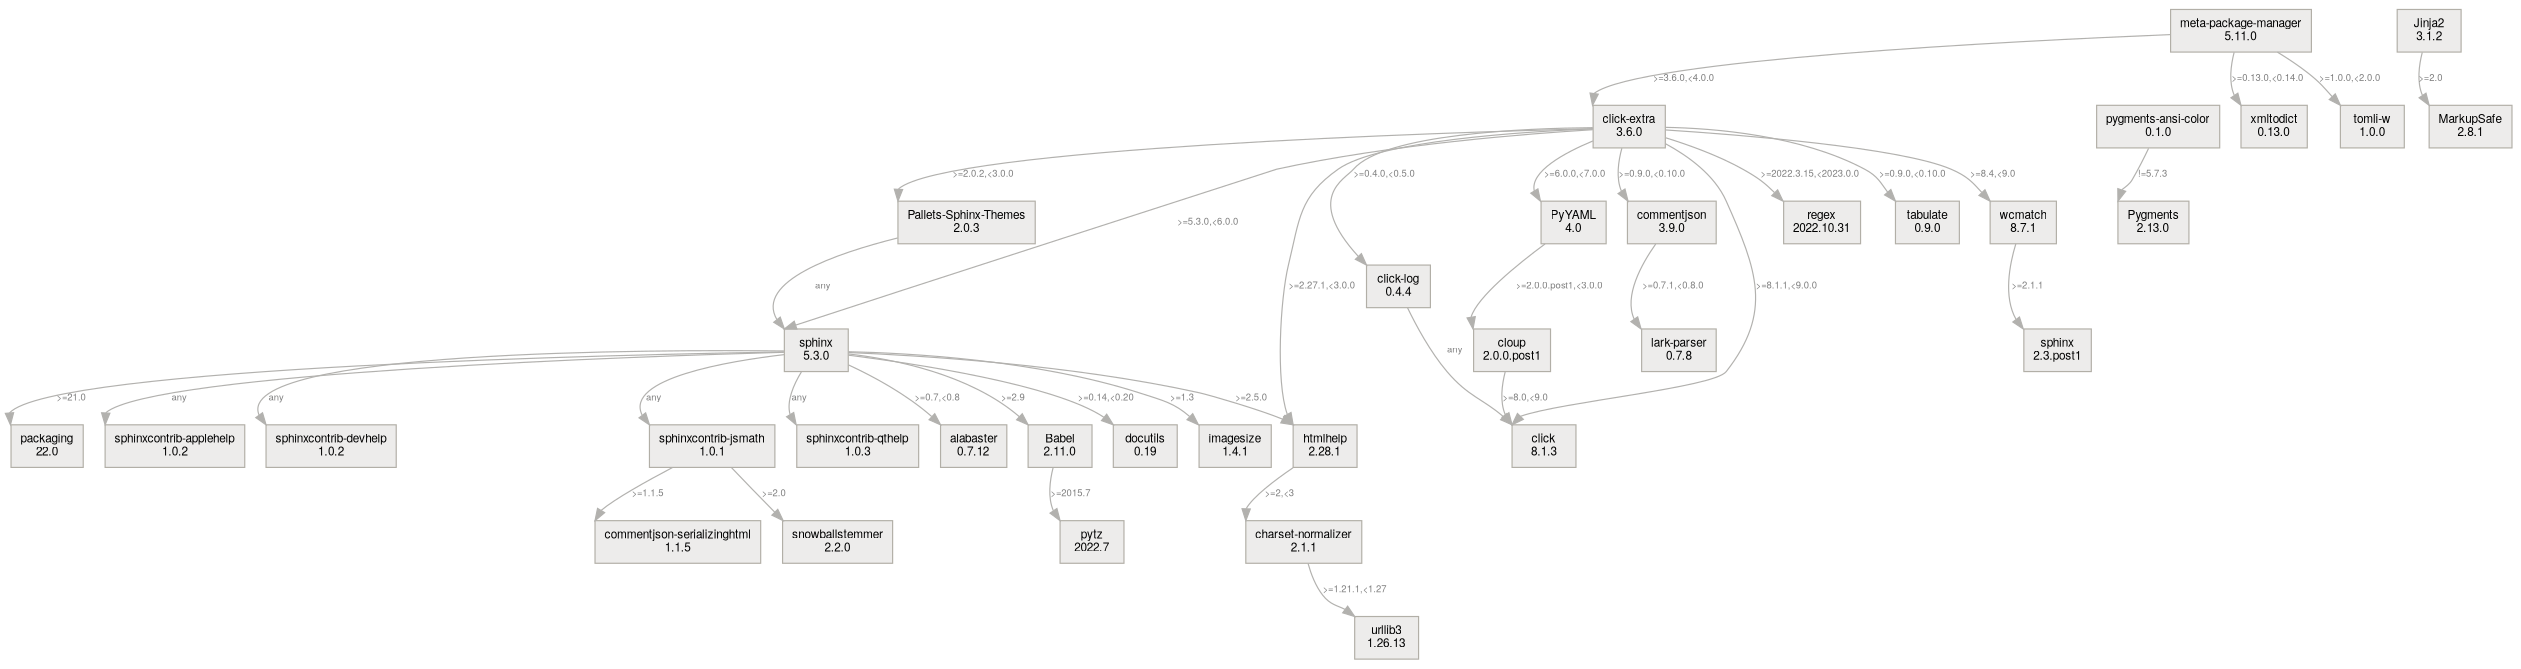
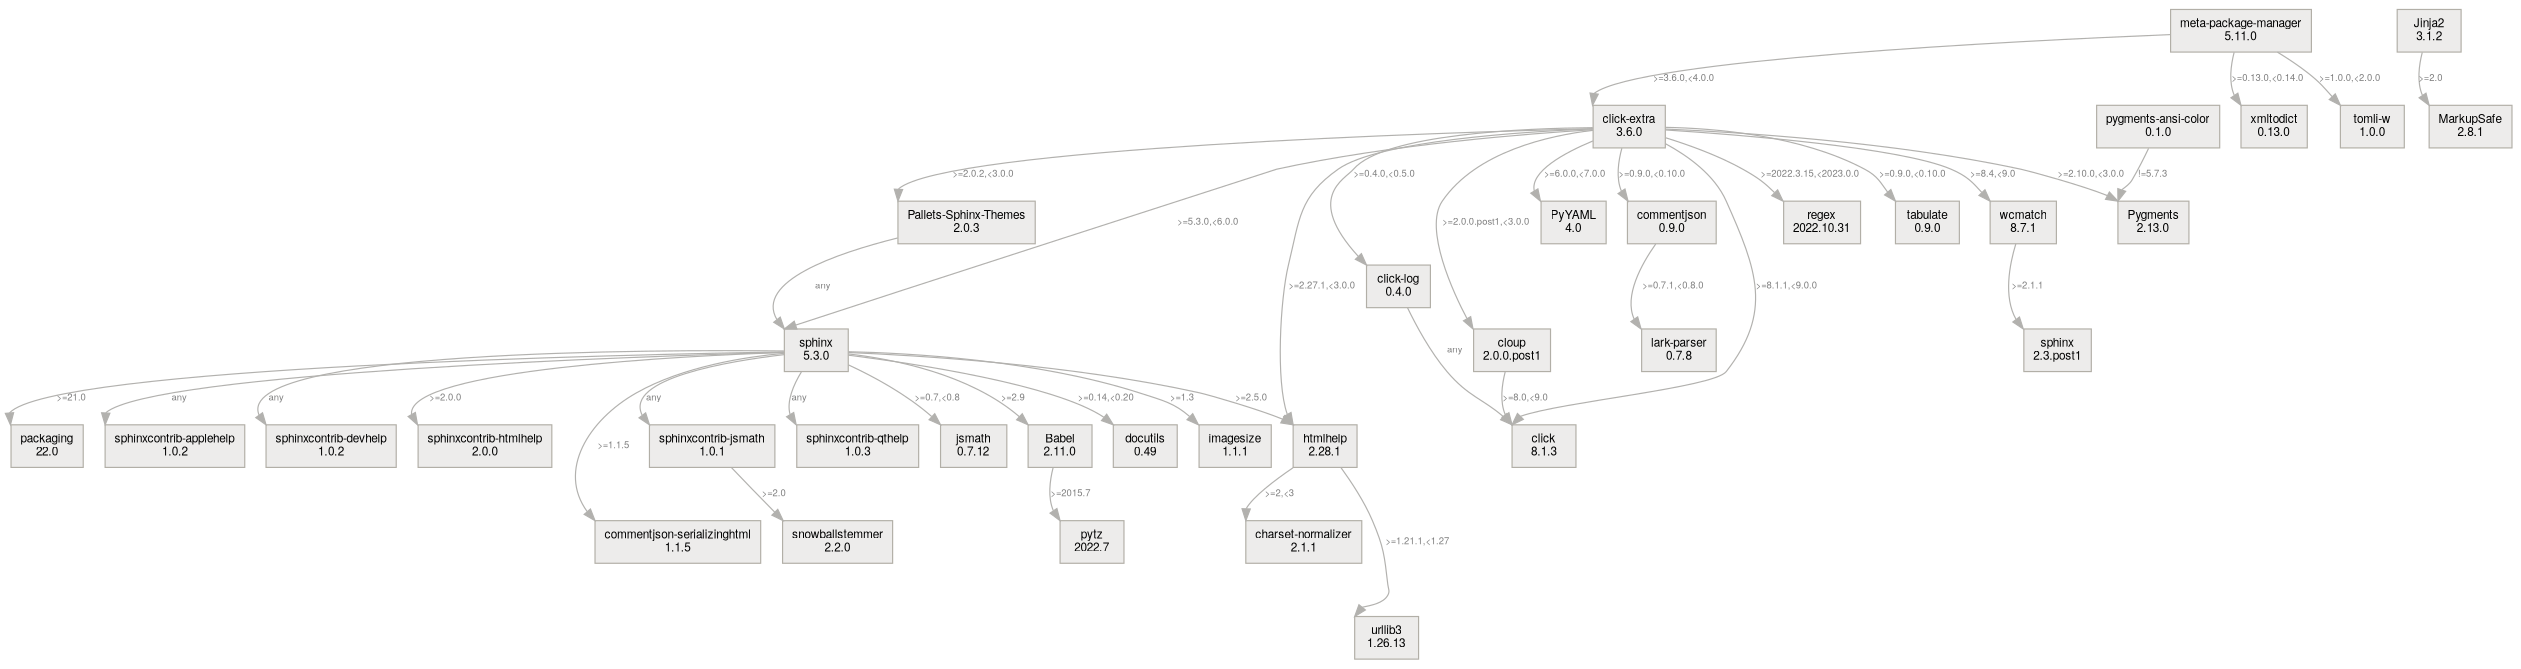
edge "click-extra 3.6.0" -> "Pygments 2.13.0": added, label ">=2.10.0,<3.0.0"
node "commentjson 3.9.0": label "commentjson 3.9.0" -> "commentjson 0.9.0"
edge "PyYAML 4.0" -> "cloup 2.0.0.post1": now "click-extra 3.6.0" -> "cloup 2.0.0.post1"
node "click-log 0.4.4": label "click-log 0.4.4" -> "click-log 0.4.0"
node "sphinxcontrib-htmlhelp 2.0.0": added
node "alabaster 0.7.12": label "alabaster 0.7.12" -> "jsmath 0.7.12"
node "docutils 0.19": label "docutils 0.19" -> "docutils 0.49"
node "imagesize 1.4.1": label "imagesize 1.4.1" -> "imagesize 1.1.1"
edge "sphinxcontrib-jsmath 1.0.1" -> "commentjson-serializinghtml 1.1.5": now "sphinx 5.3.0" -> "commentjson-serializinghtml 1.1.5"
edge "charset-normalizer 2.1.1" -> "urllib3 1.26.13": now "htmlhelp 2.28.1" -> "urllib3 1.26.13"
